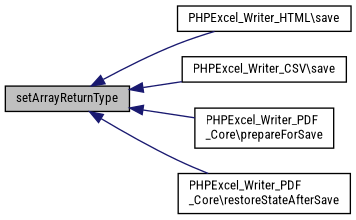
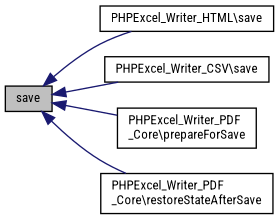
node "setArrayReturnType": label "setArrayReturnType" -> "save"
